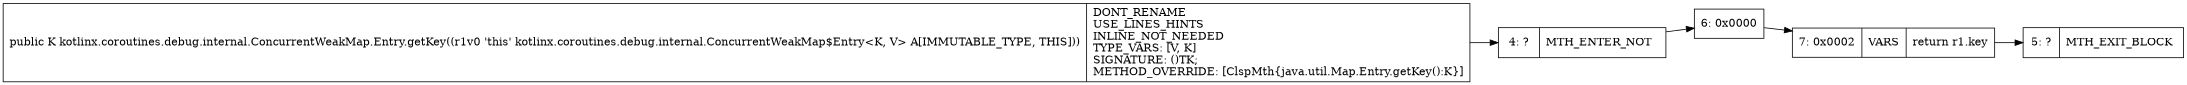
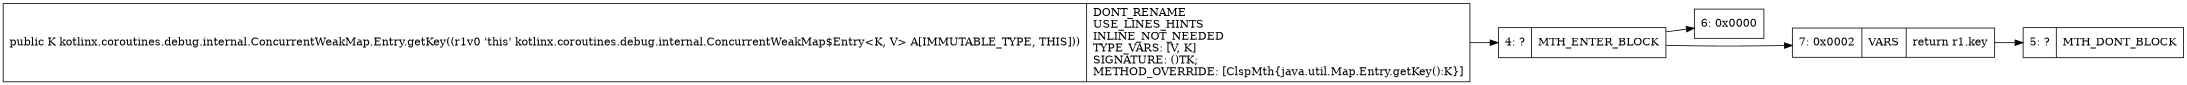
edge "6: 0x0000" -> "7: 0x0002": now "4: ?" -> "7: 0x0002"
node "4: ?": text "MTH_ENTER_NOT" -> "MTH_ENTER_BLOCK"
node "5: ?": text "MTH_EXIT_BLOCK" -> "MTH_DONT_BLOCK"
